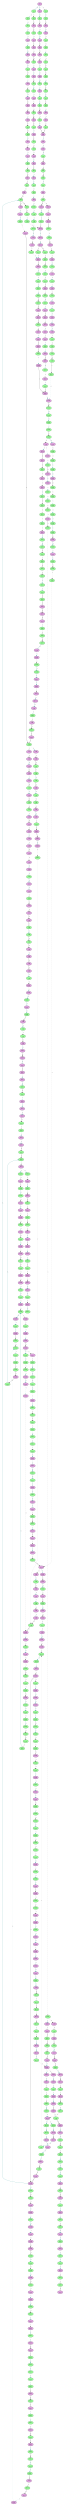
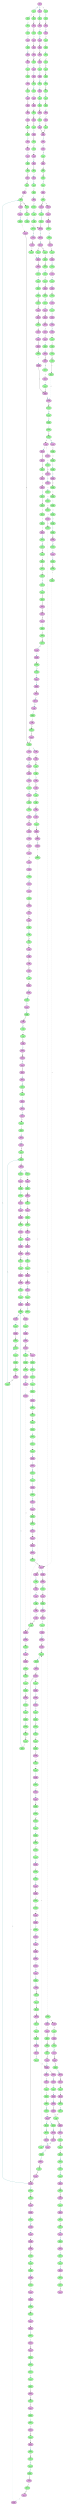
node "S145": fillcolor palegreen -> plum
